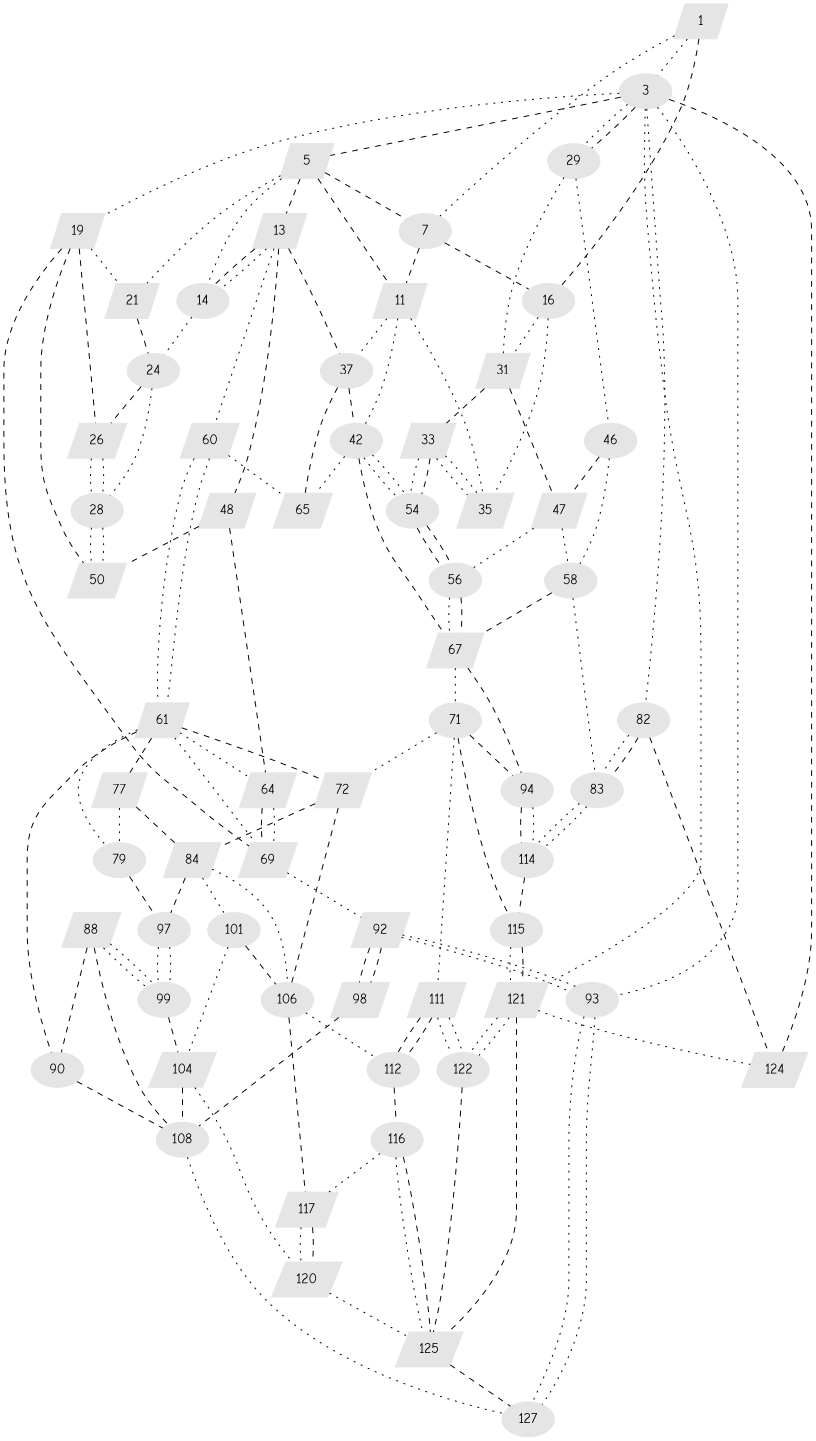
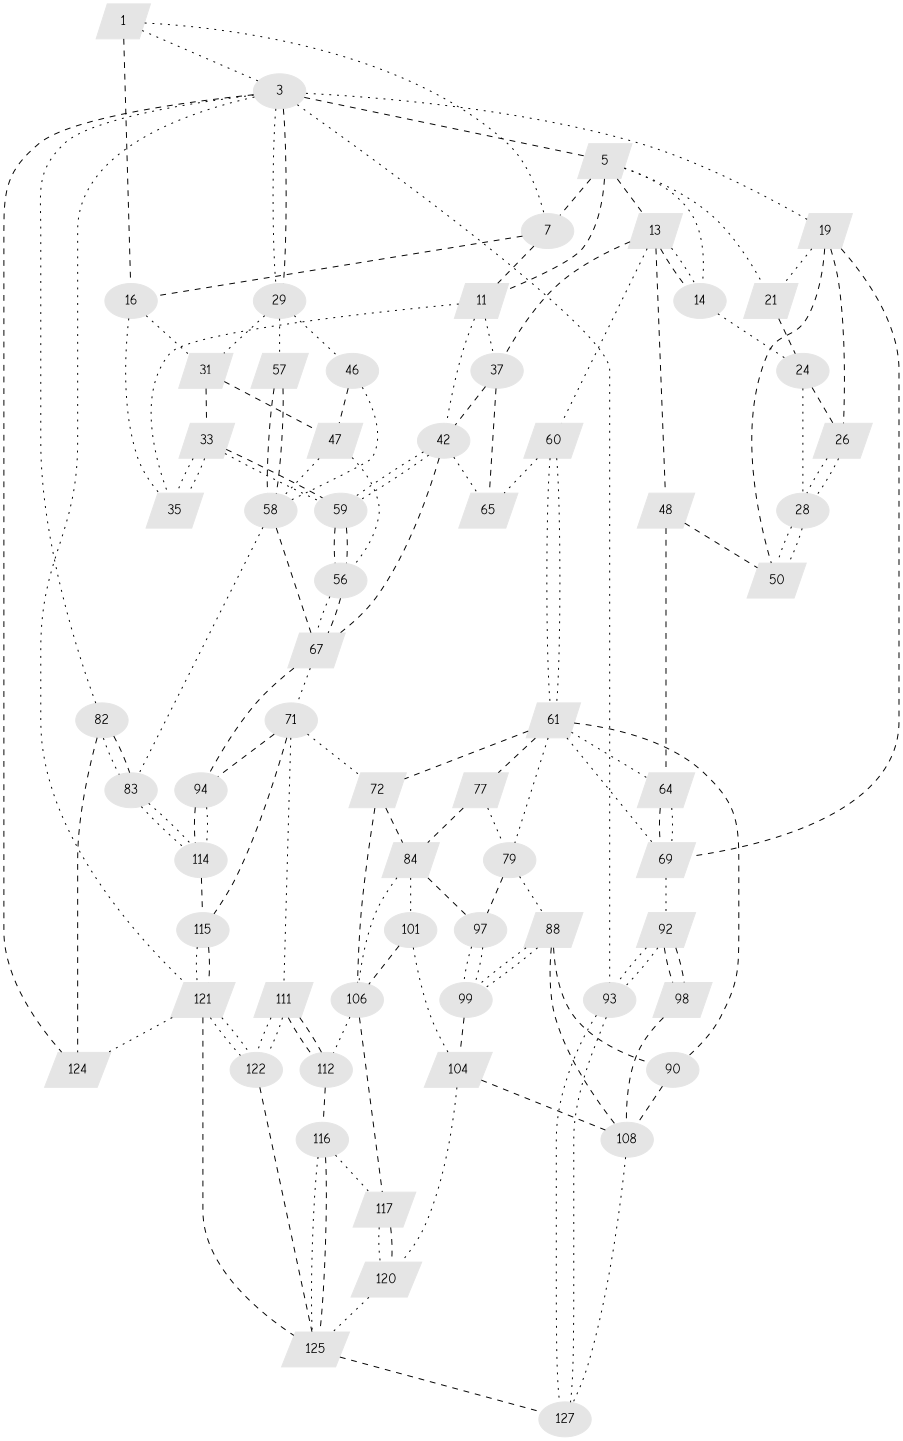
node "57": added
node "54": label "54" -> "59"
edge "79" -- "88": added
